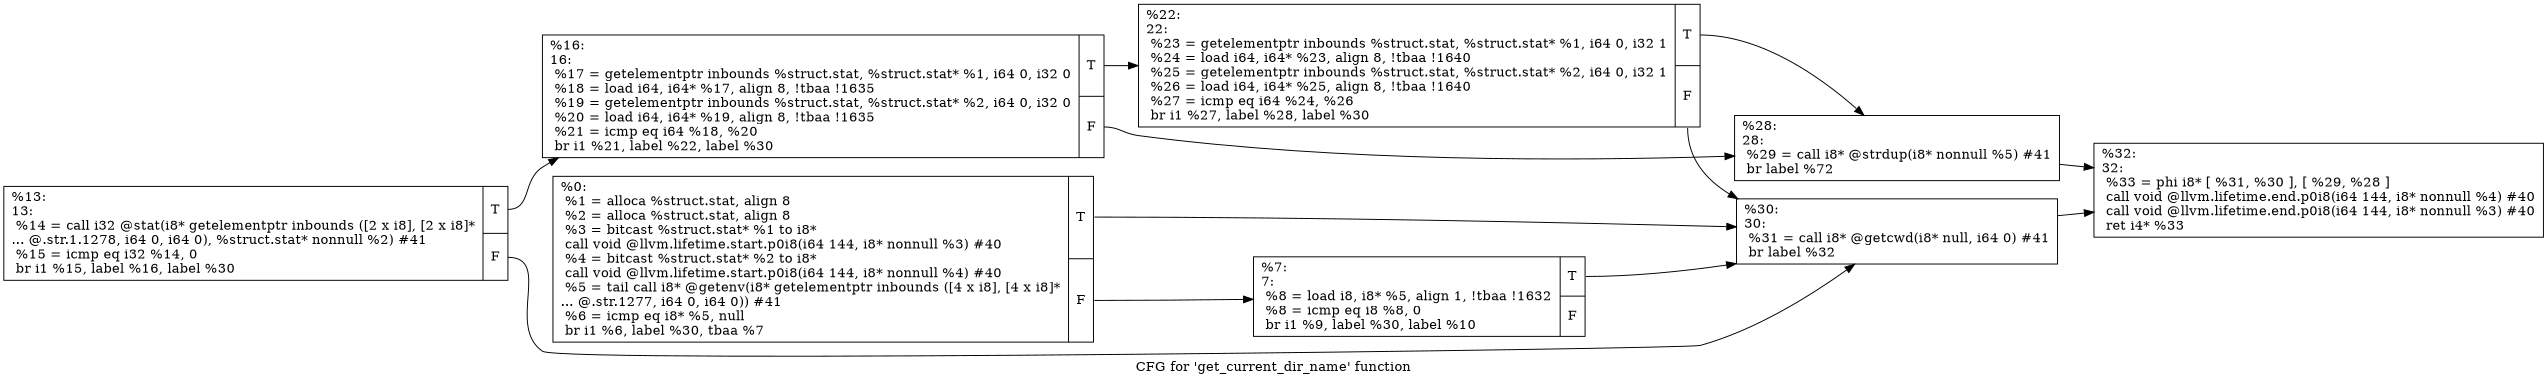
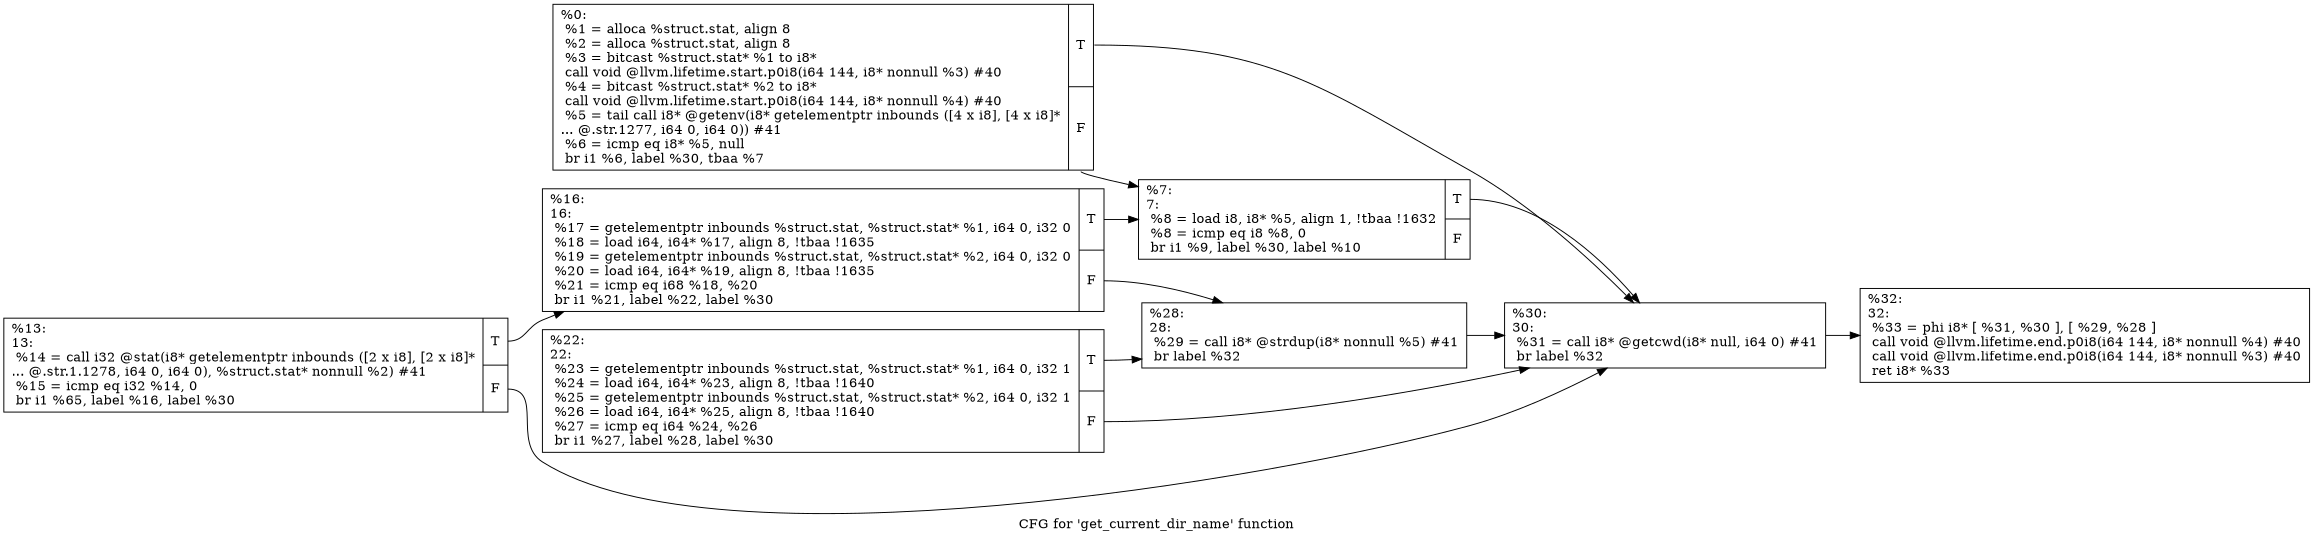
edge "%16:" -> "%22:": now "%16:" -> "%7:"
node "%16:": text "%21 = icmp eq i64 %18, %20" -> "%21 = icmp eq i68 %18, %20"
edge "%28:" -> "%32:": now "%28:" -> "%30:"
node "%28:": text "br label %72" -> "br label %32"
node "%32:": text "ret i4* %33" -> "ret i8* %33"
node "%13:": text "br i1 %15, label %16, label %30" -> "br i1 %65, label %16, label %30"
